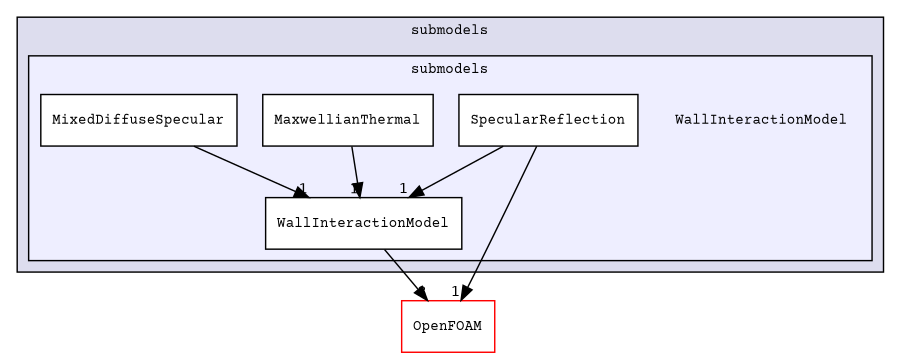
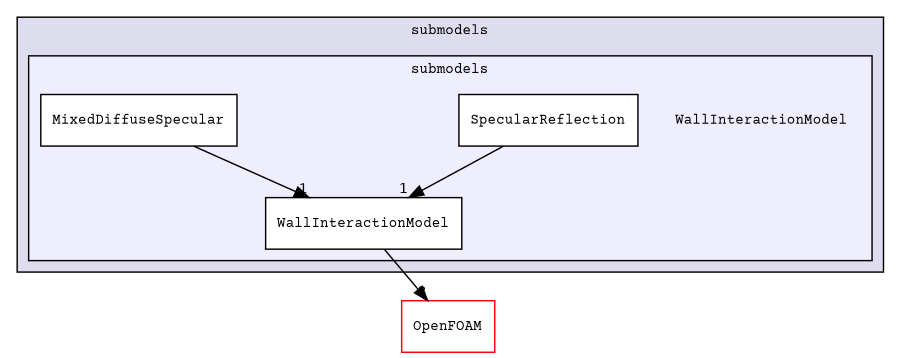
node "MaxwellianThermal": removed
edge "SpecularReflection" -> "OpenFOAM": removed
